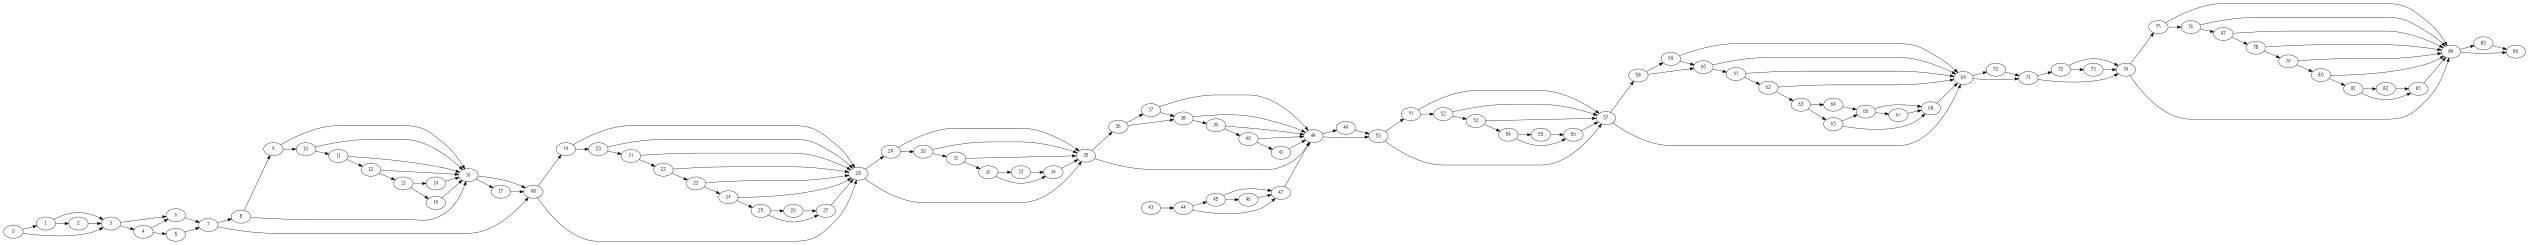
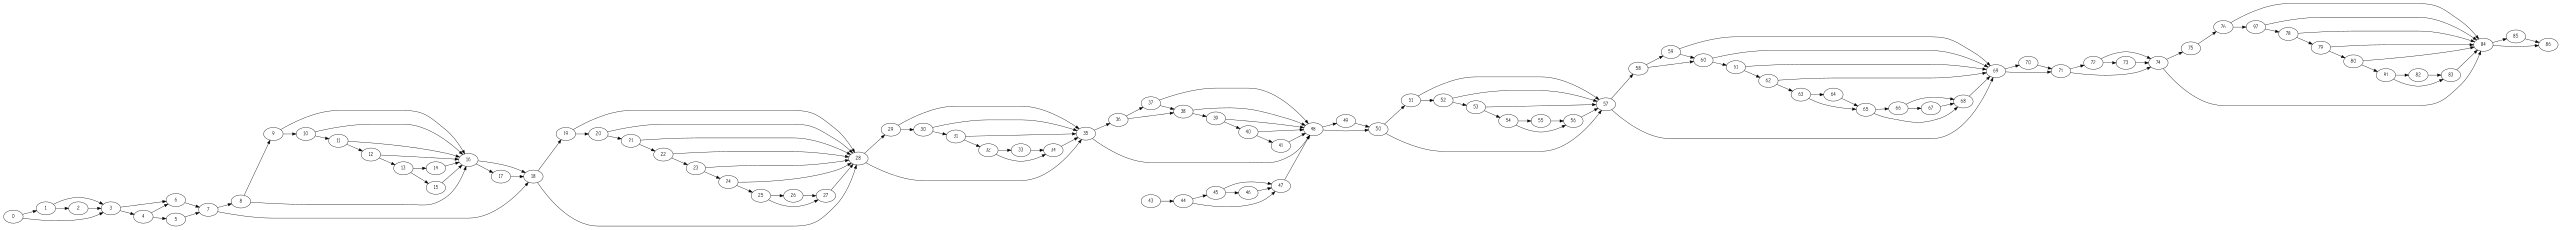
edge "75" -> "84": removed
edge "64" -> "66": now "64" -> "65"
node "98": label "98" -> "18"
